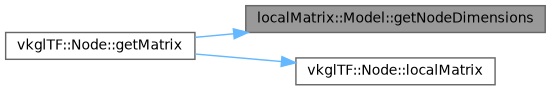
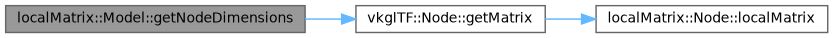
edge "vkglTF::Node::getMatrix" -> "localMatrix::Model::getNodeDimensions": reversed
node "vkglTF::Node::localMatrix": label "vkglTF::Node::localMatrix" -> "localMatrix::Node::localMatrix"
